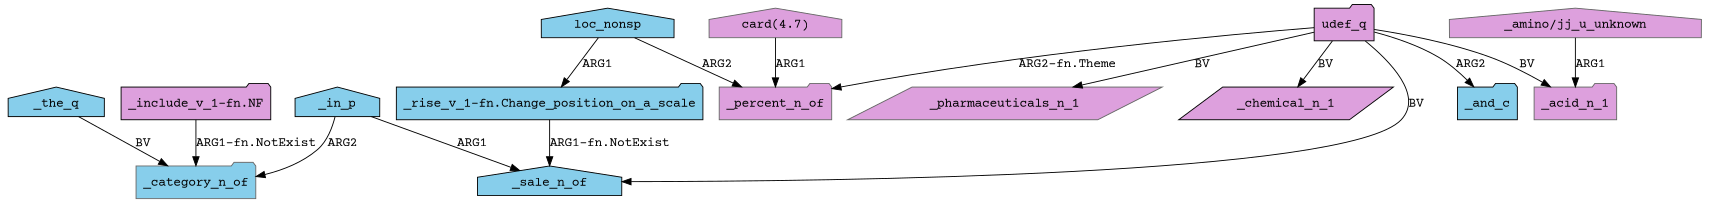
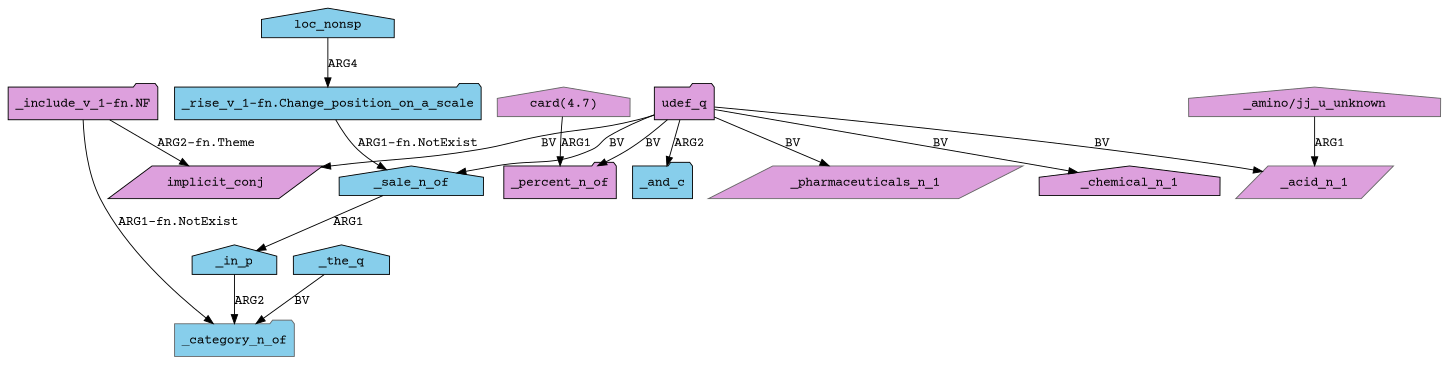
edge "loc_nonsp" -> "_percent_n_of": removed, label "ARG2"
edge "loc_nonsp" -> "_rise_v_1-fn.Change_position_on_a_scale": label "ARG1" -> "ARG4"
edge "udef_q" -> "_percent_n_of": label "ARG2-fn.Theme" -> "BV"
node "_percent_n_of": color gray40 -> black
node "_chemical_n_1": shape parallelogram -> house
node "_acid_n_1": shape folder -> parallelogram
edge "_in_p" -> "_sale_n_of": reversed
node "implicit_conj": added
